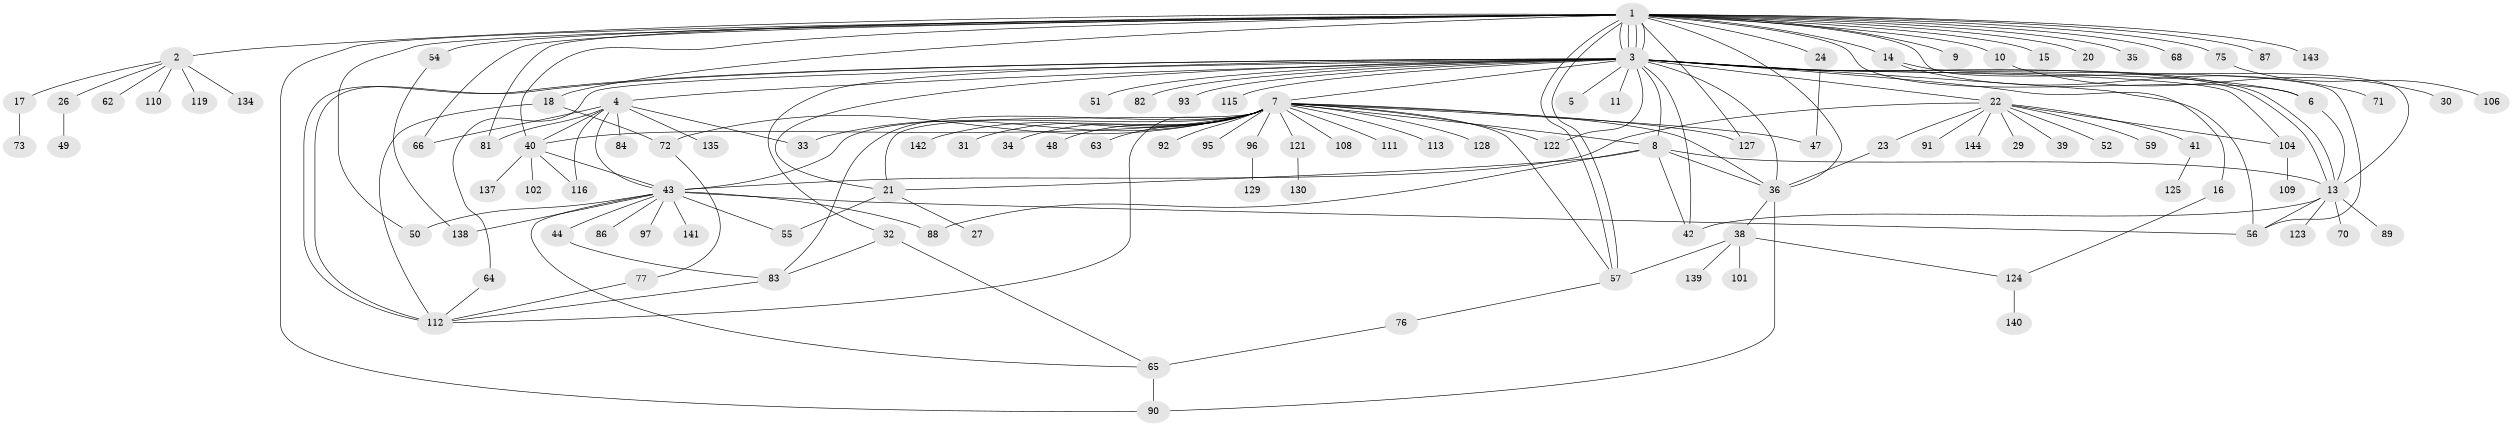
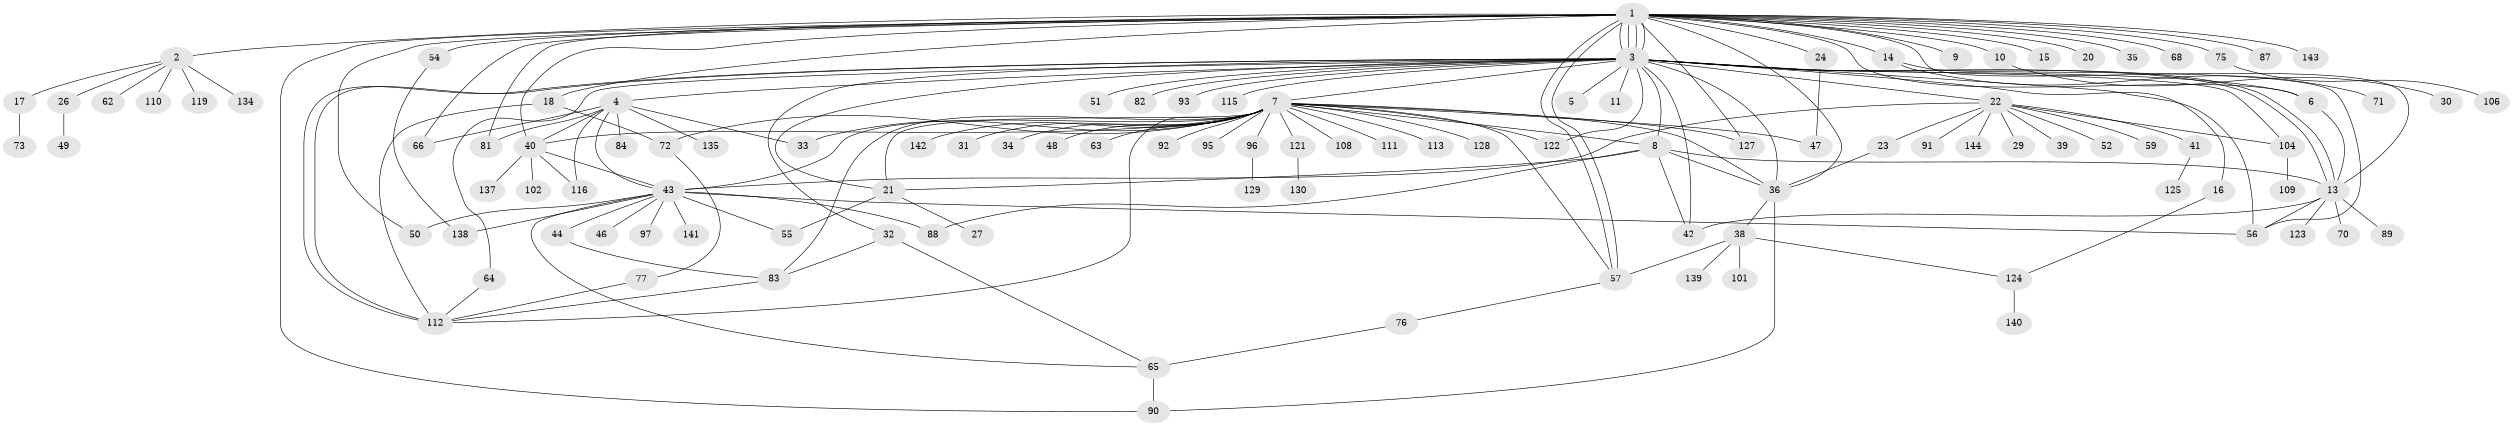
node "86": label "86" -> "46"
